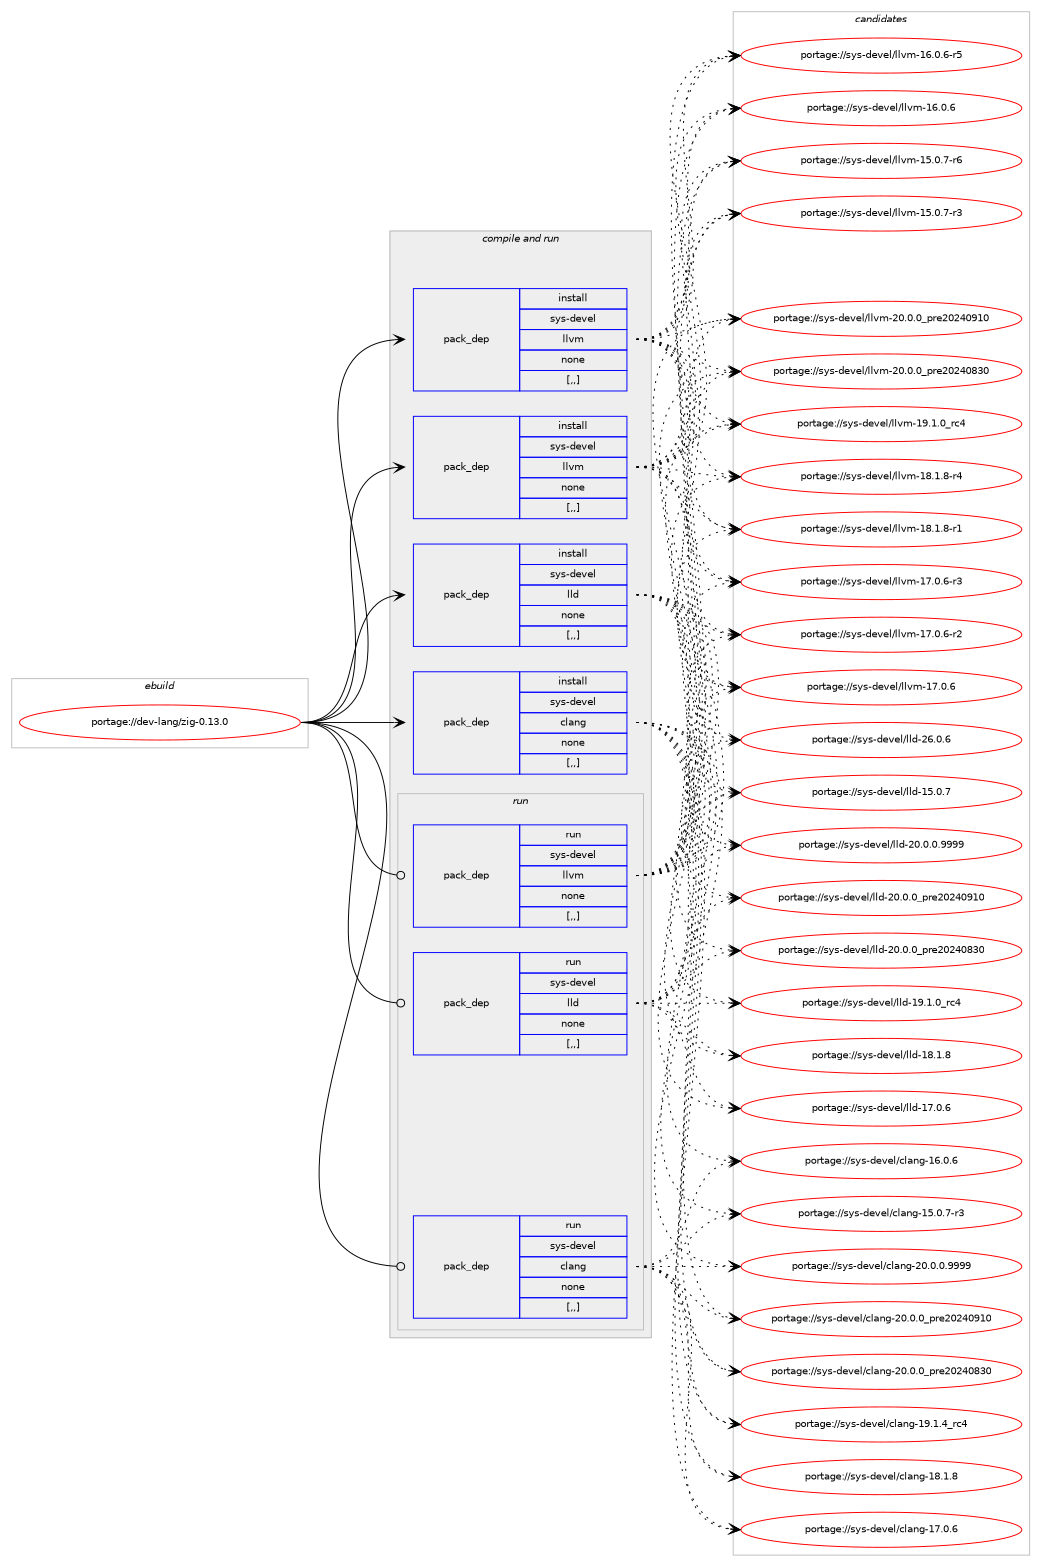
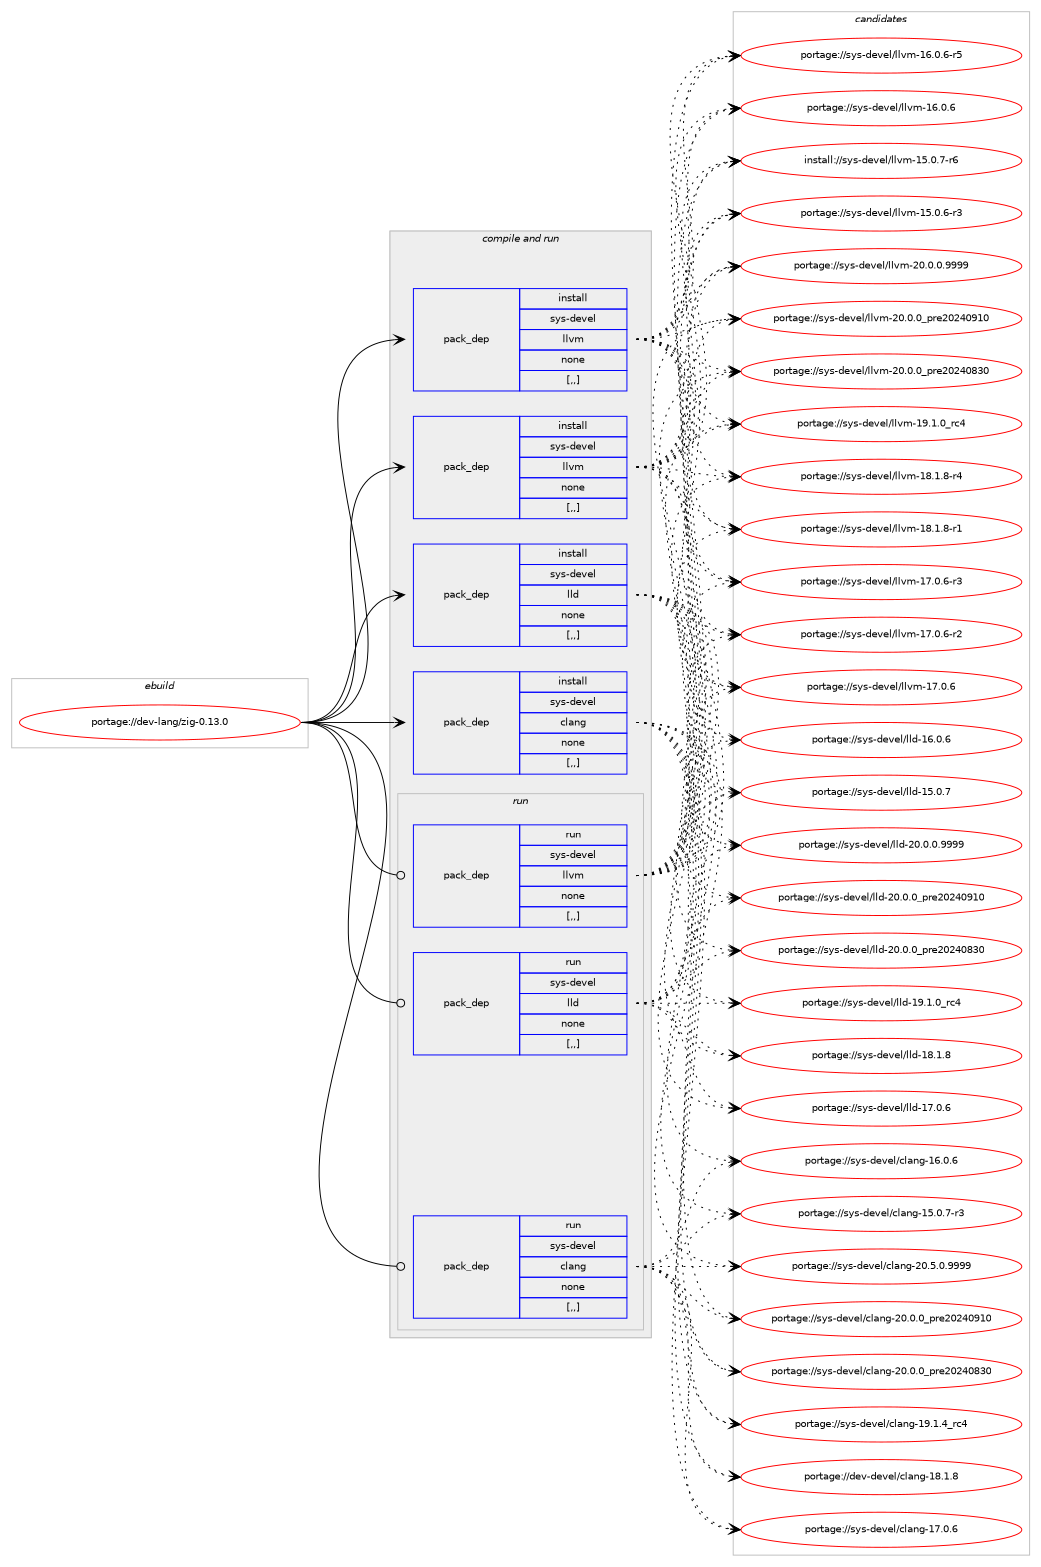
node "portage://sys-devel/llvm-15.0.7-r6": label "portage://sys-devel/llvm-15.0.7-r6" -> "install://sys-devel/llvm-15.0.7-r6"
node "portage://sys-devel/llvm-15.0.7-r3": label "portage://sys-devel/llvm-15.0.7-r3" -> "portage://sys-devel/llvm-15.0.6-r3"
node "portage://sys-devel/llvm-20.0.0.9999": added
node "portage://sys-devel/lld-26.0.6": label "portage://sys-devel/lld-26.0.6" -> "portage://sys-devel/lld-16.0.6"
node "portage://sys-devel/clang-20.0.0.9999": label "portage://sys-devel/clang-20.0.0.9999" -> "portage://sys-devel/clang-20.5.0.9999"
node "portage://sys-devel/clang-18.1.8": label "portage://sys-devel/clang-18.1.8" -> "portage://dev-devel/clang-18.1.8"
